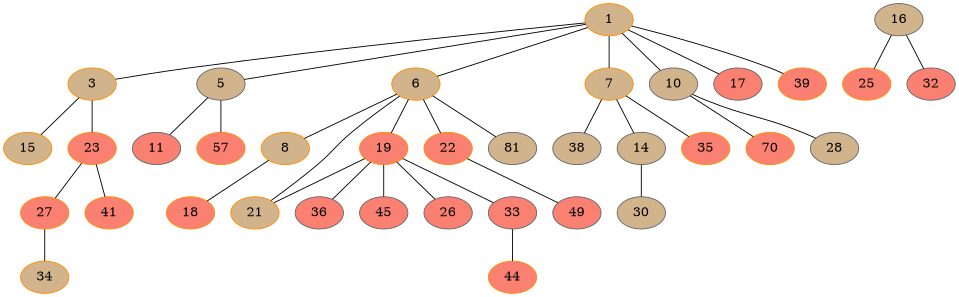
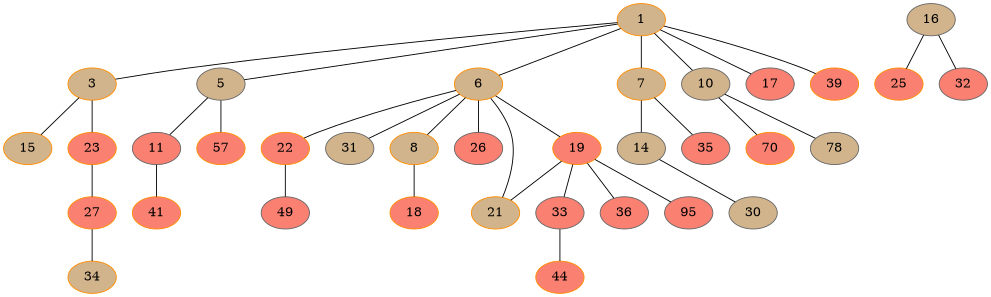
node "81": label "81" -> "31"
node "38": removed
node "35": color darkorange -> gray40
node "28": label "28" -> "78"
edge "23" -- "41": now "11" -- "41"
edge "19" -- "26": now "6" -- "26"
node "45": label "45" -> "95"
